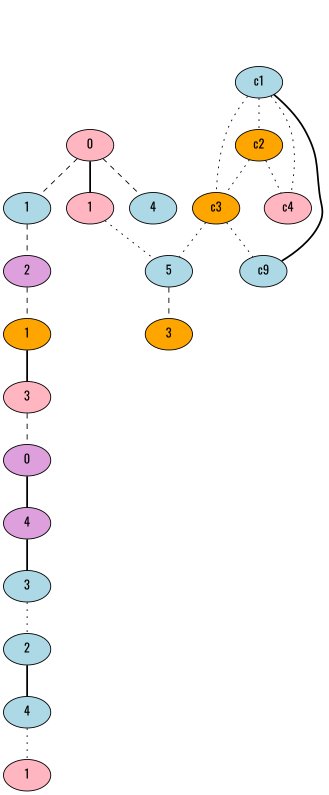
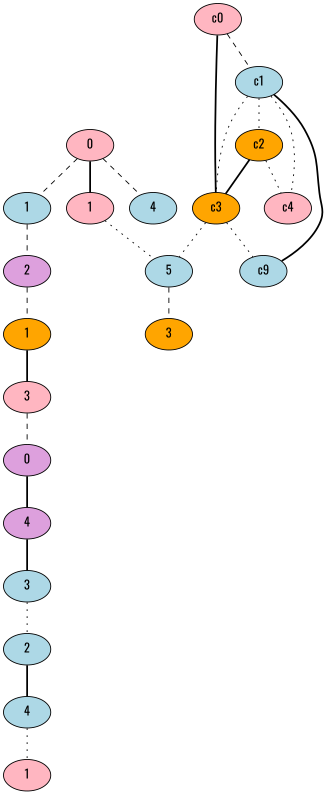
node "c0": added
edge "c2" -- "c3": style dotted -> bold
